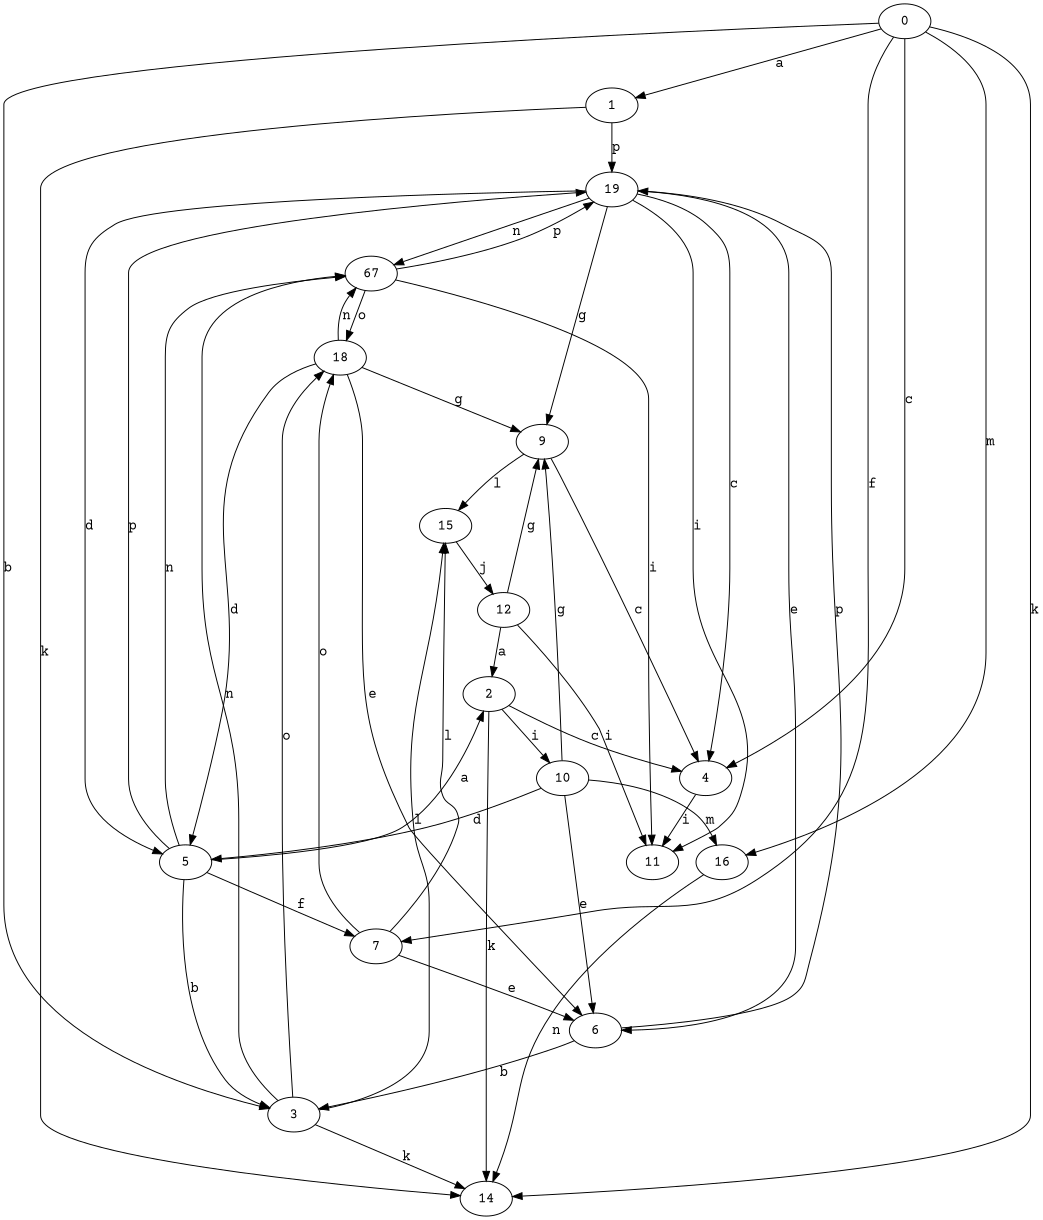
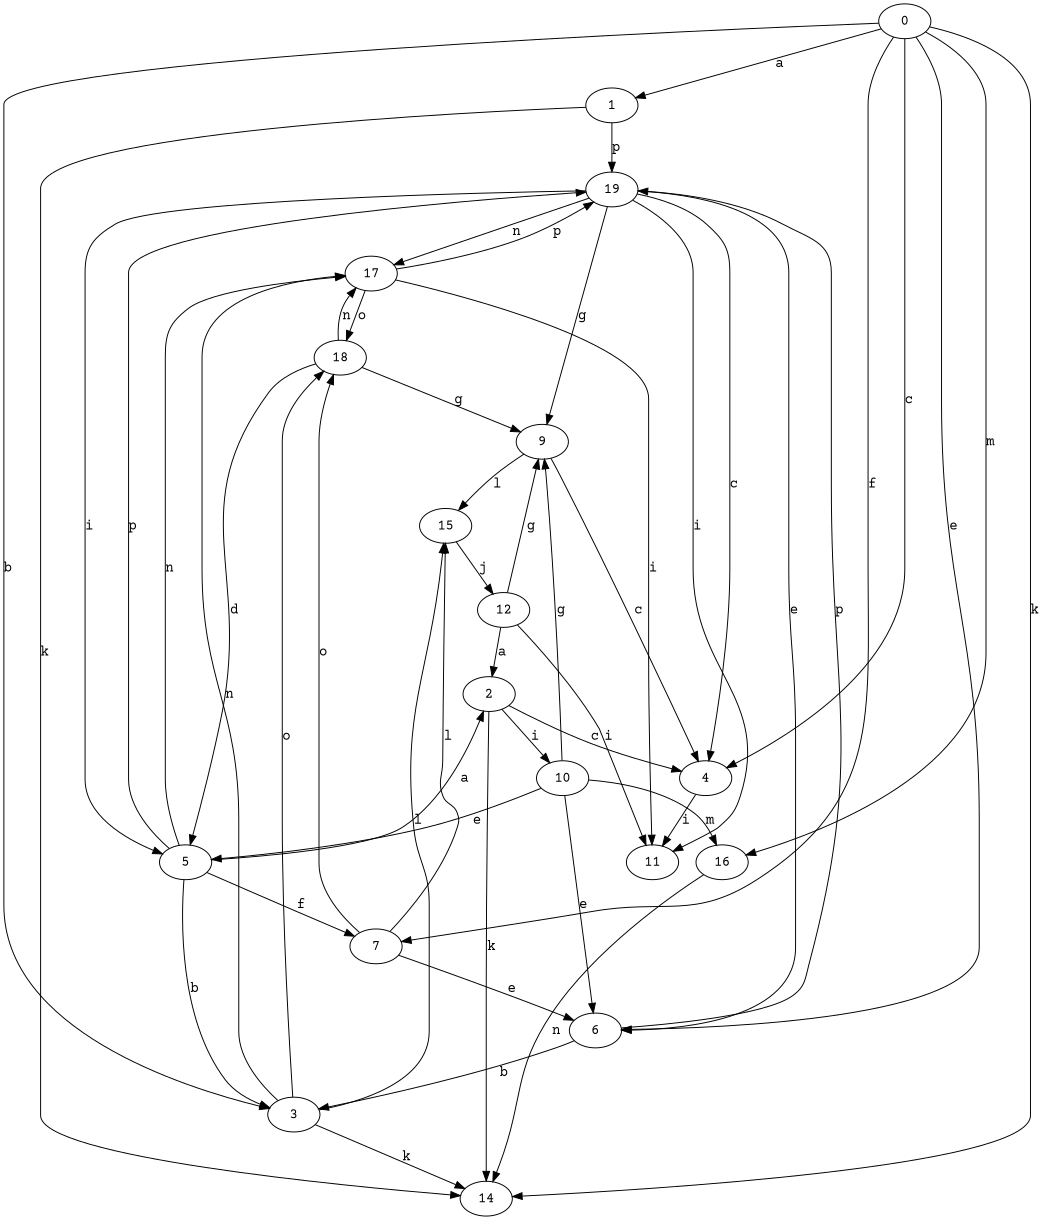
node "67": label "67" -> "17"
edge "19" -> "5": label "d" -> "i"
edge "18" -> "6": now "0" -> "6"
edge "10" -> "5": label "d" -> "e"
